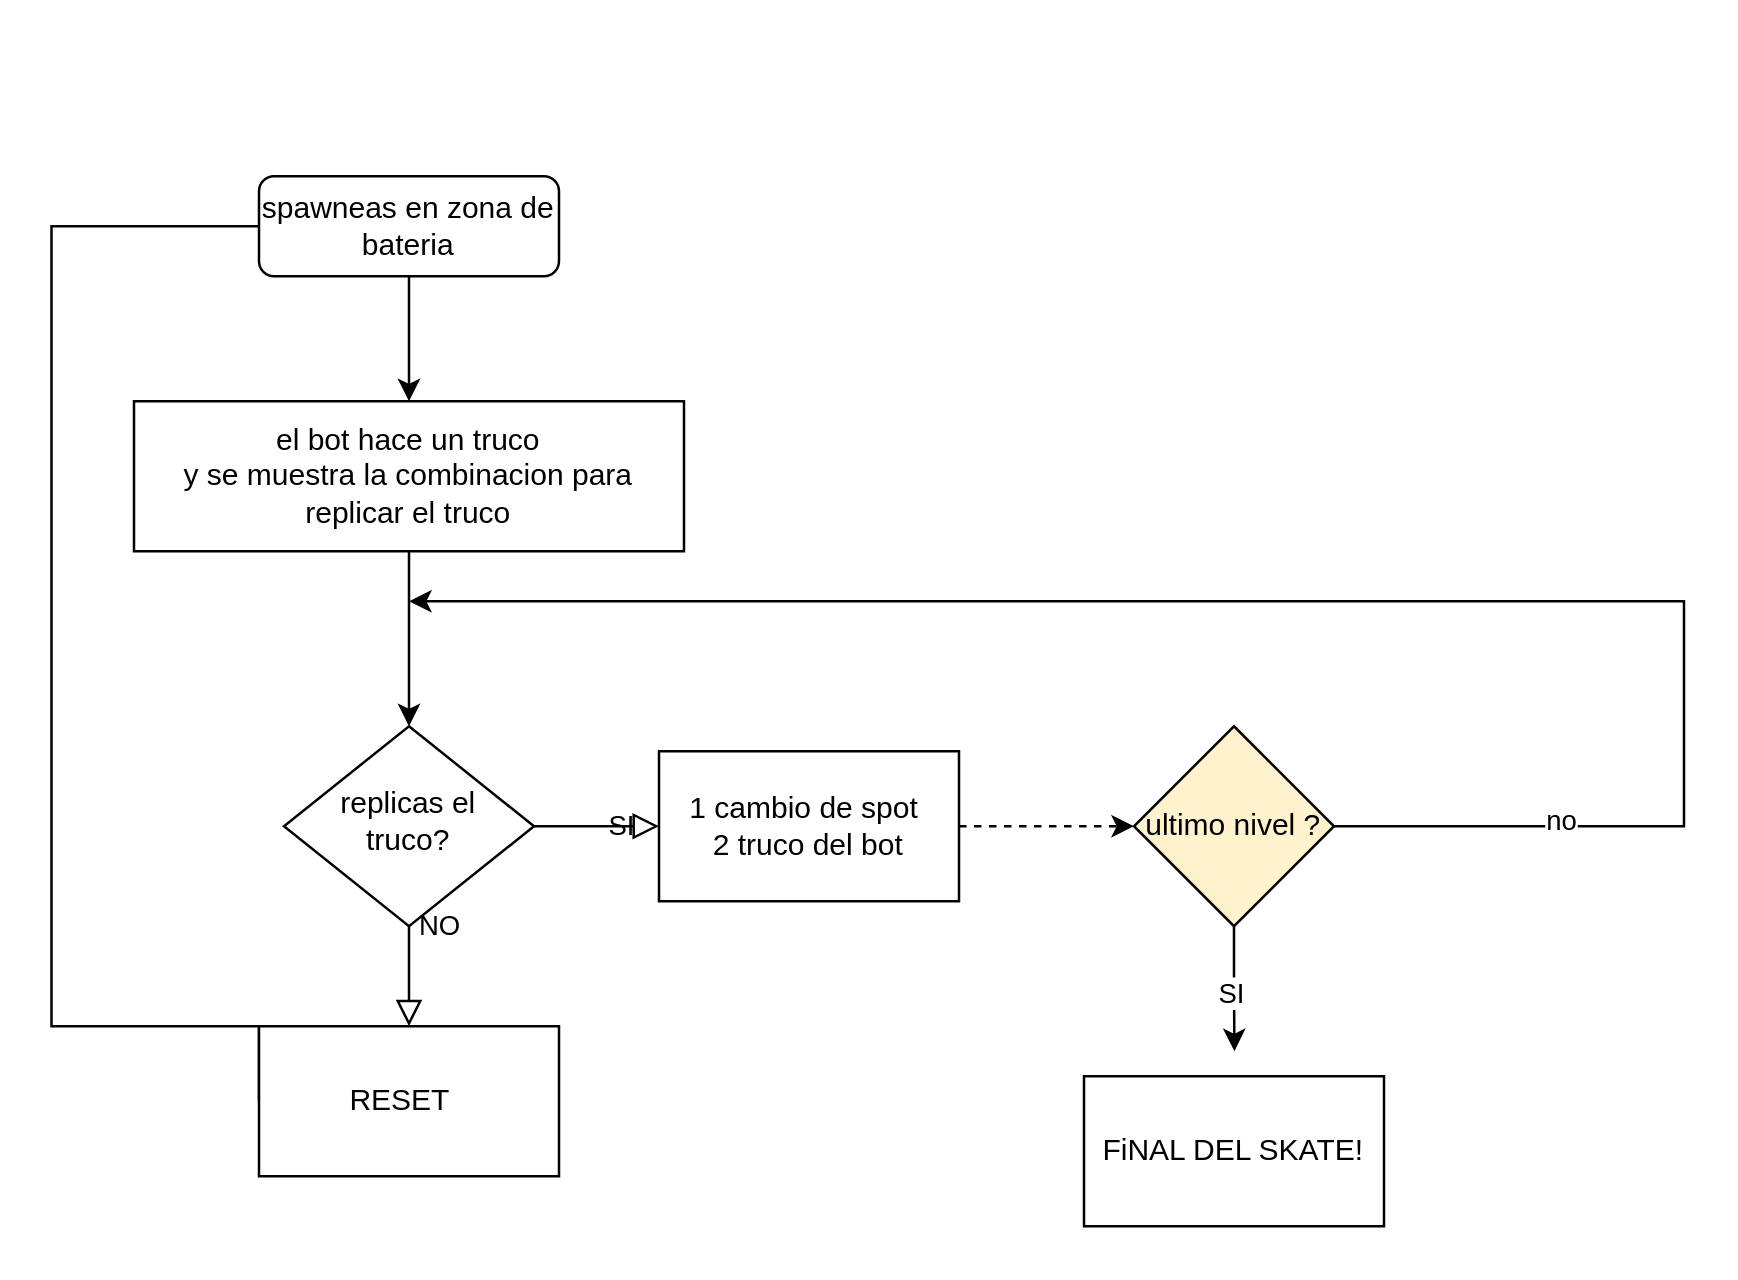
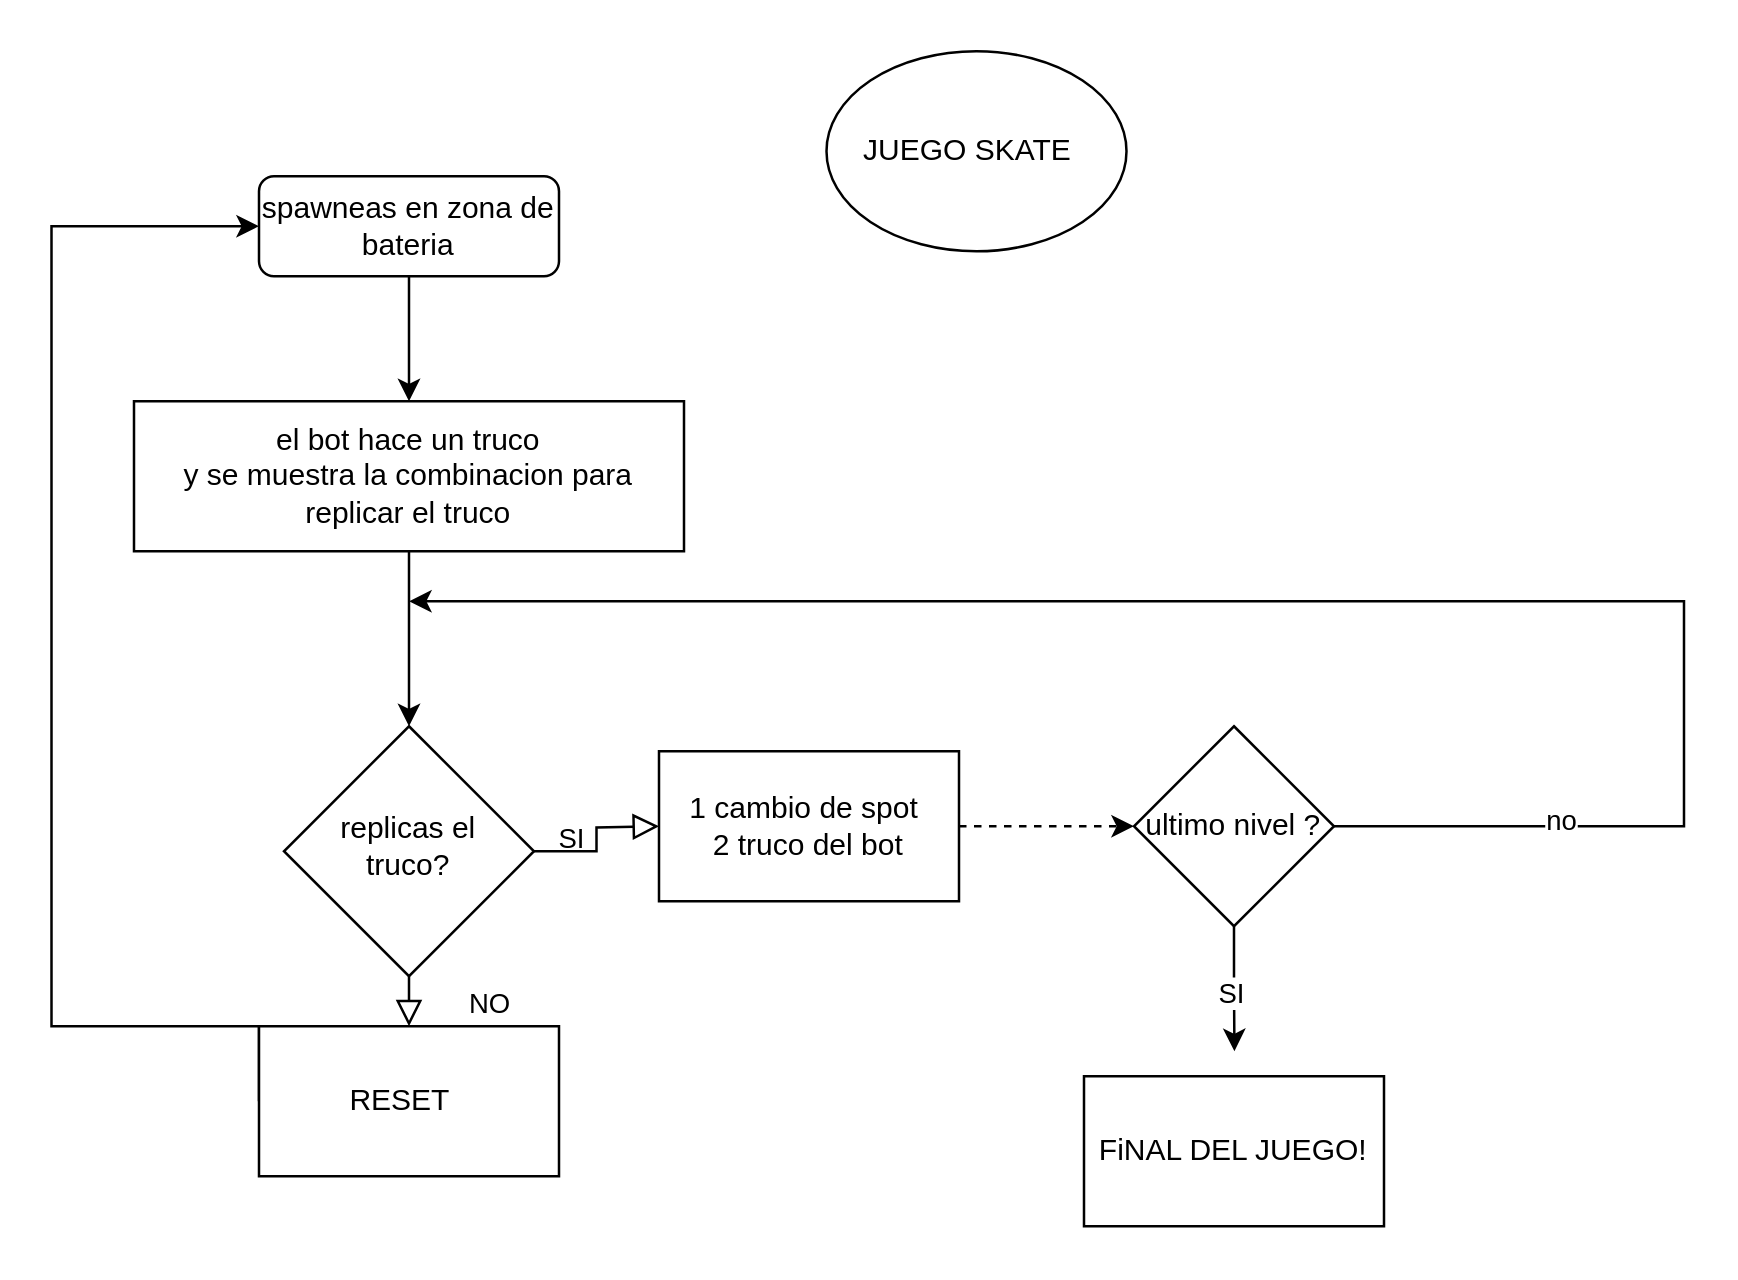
node "JUEGO SKATE": added
edge "spawneas en zona de bateria" -- "RESET": arrowhead none -> classic
node "replicas el truco?": size 250x200 -> 250x250
node "ultimo nivel ?": fillcolor #fff2cc -> #ffffff
node "FiNAL DEL SKATE!": label "FiNAL DEL SKATE!" -> "FiNAL DEL JUEGO!"
